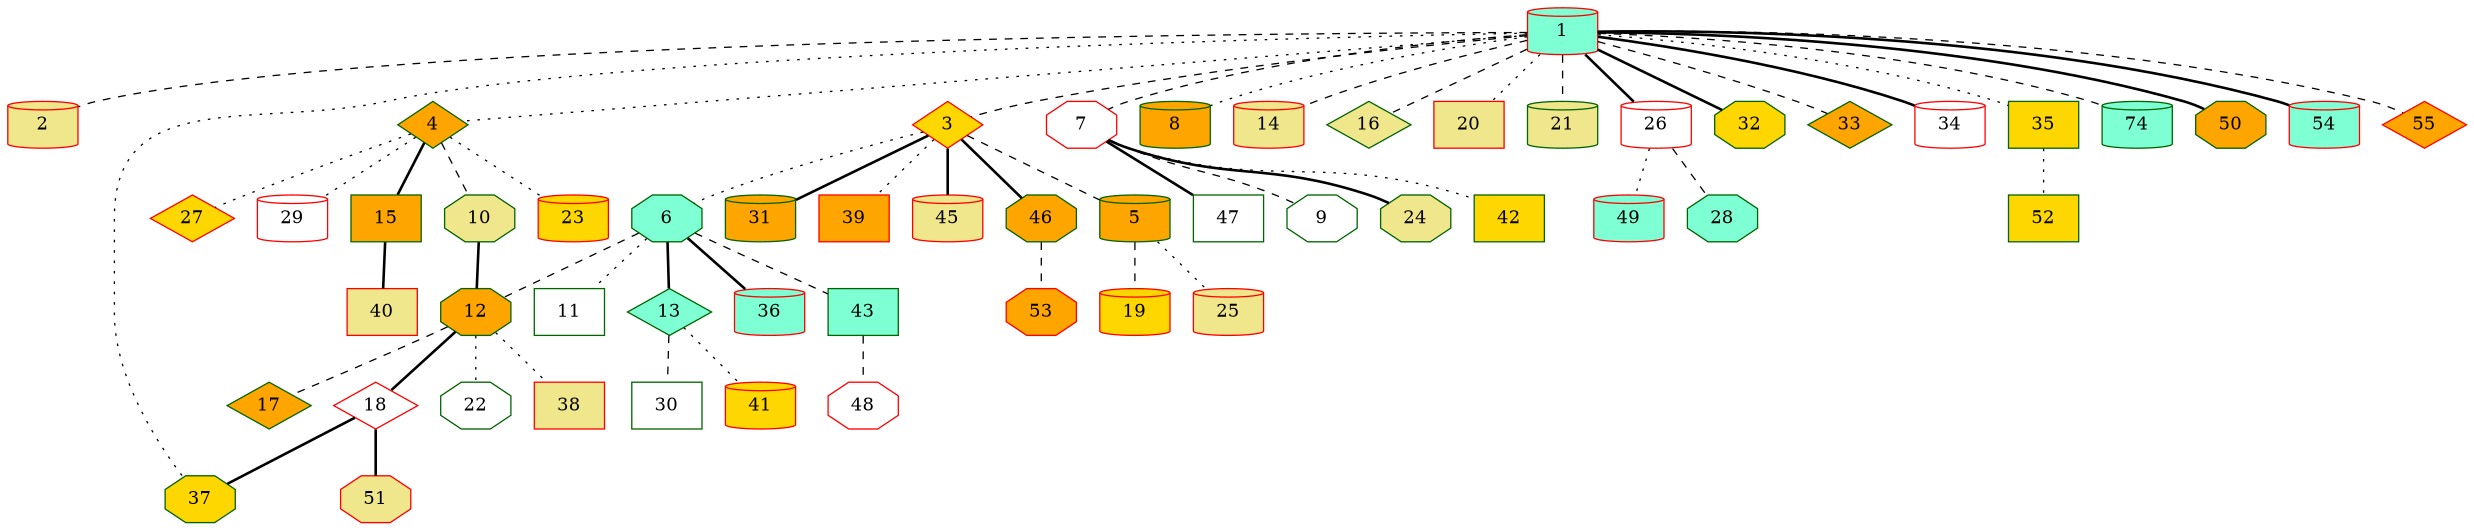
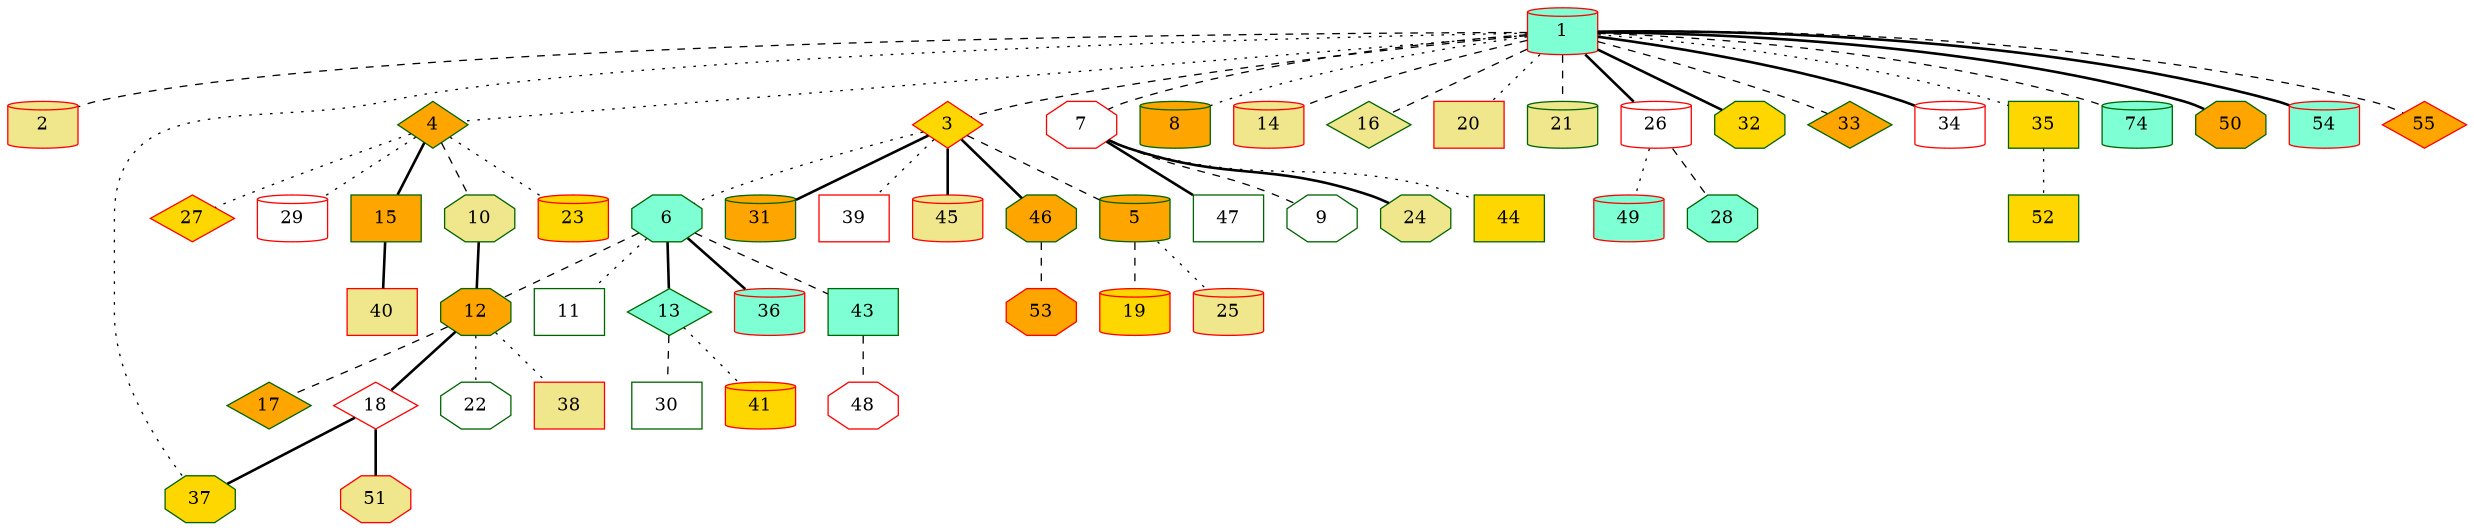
node "39": fillcolor orange -> white
node "42": label "42" -> "44"
